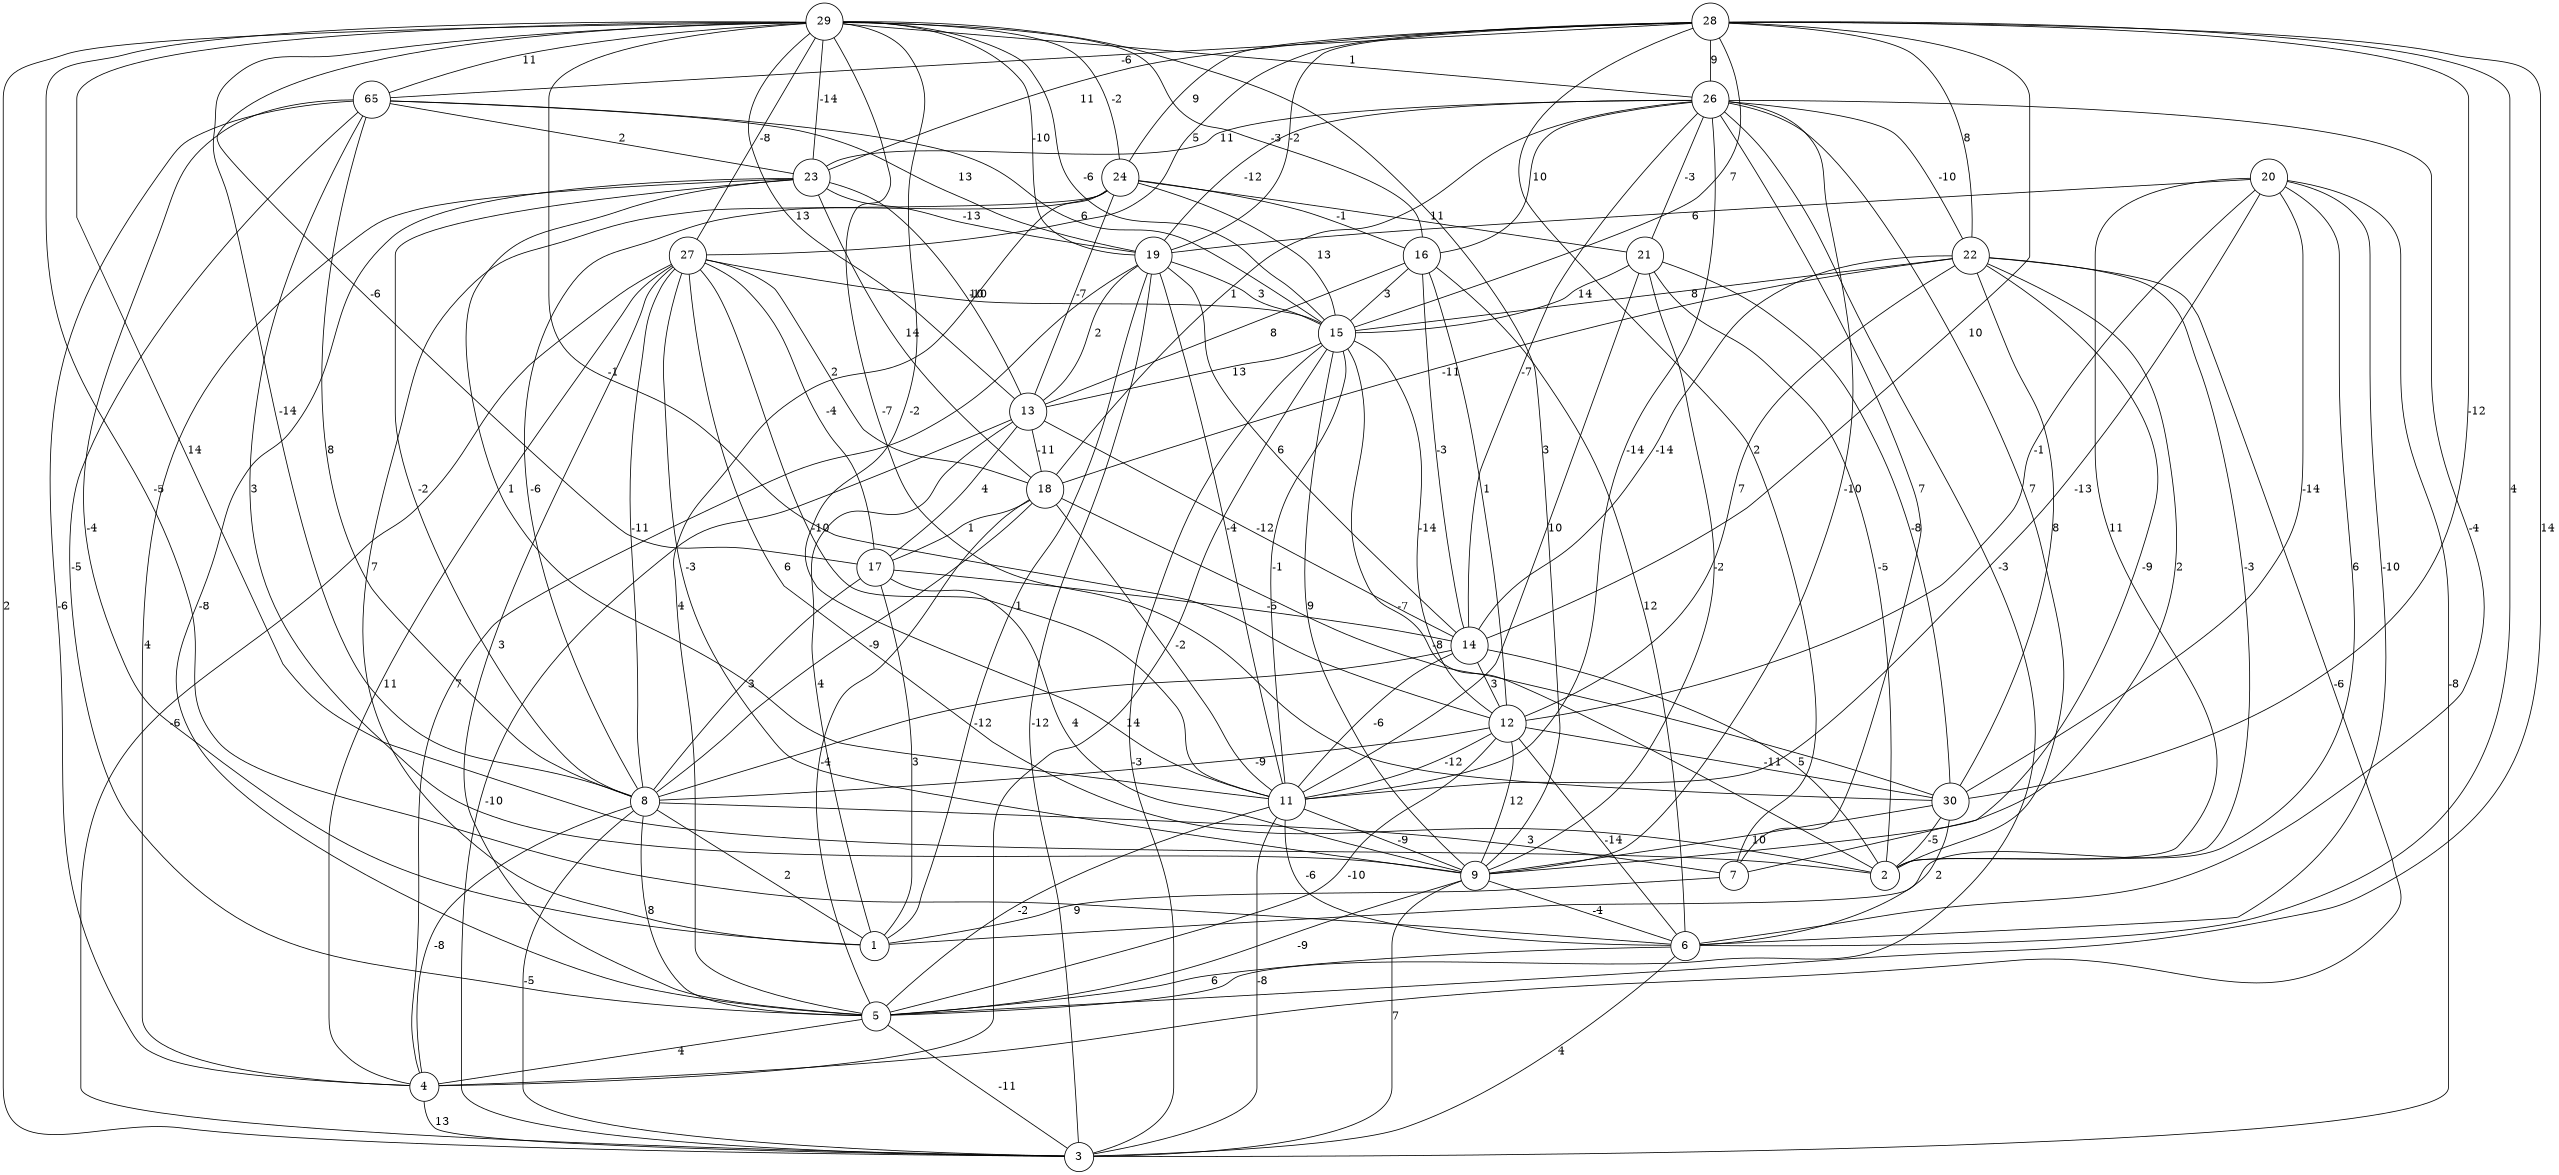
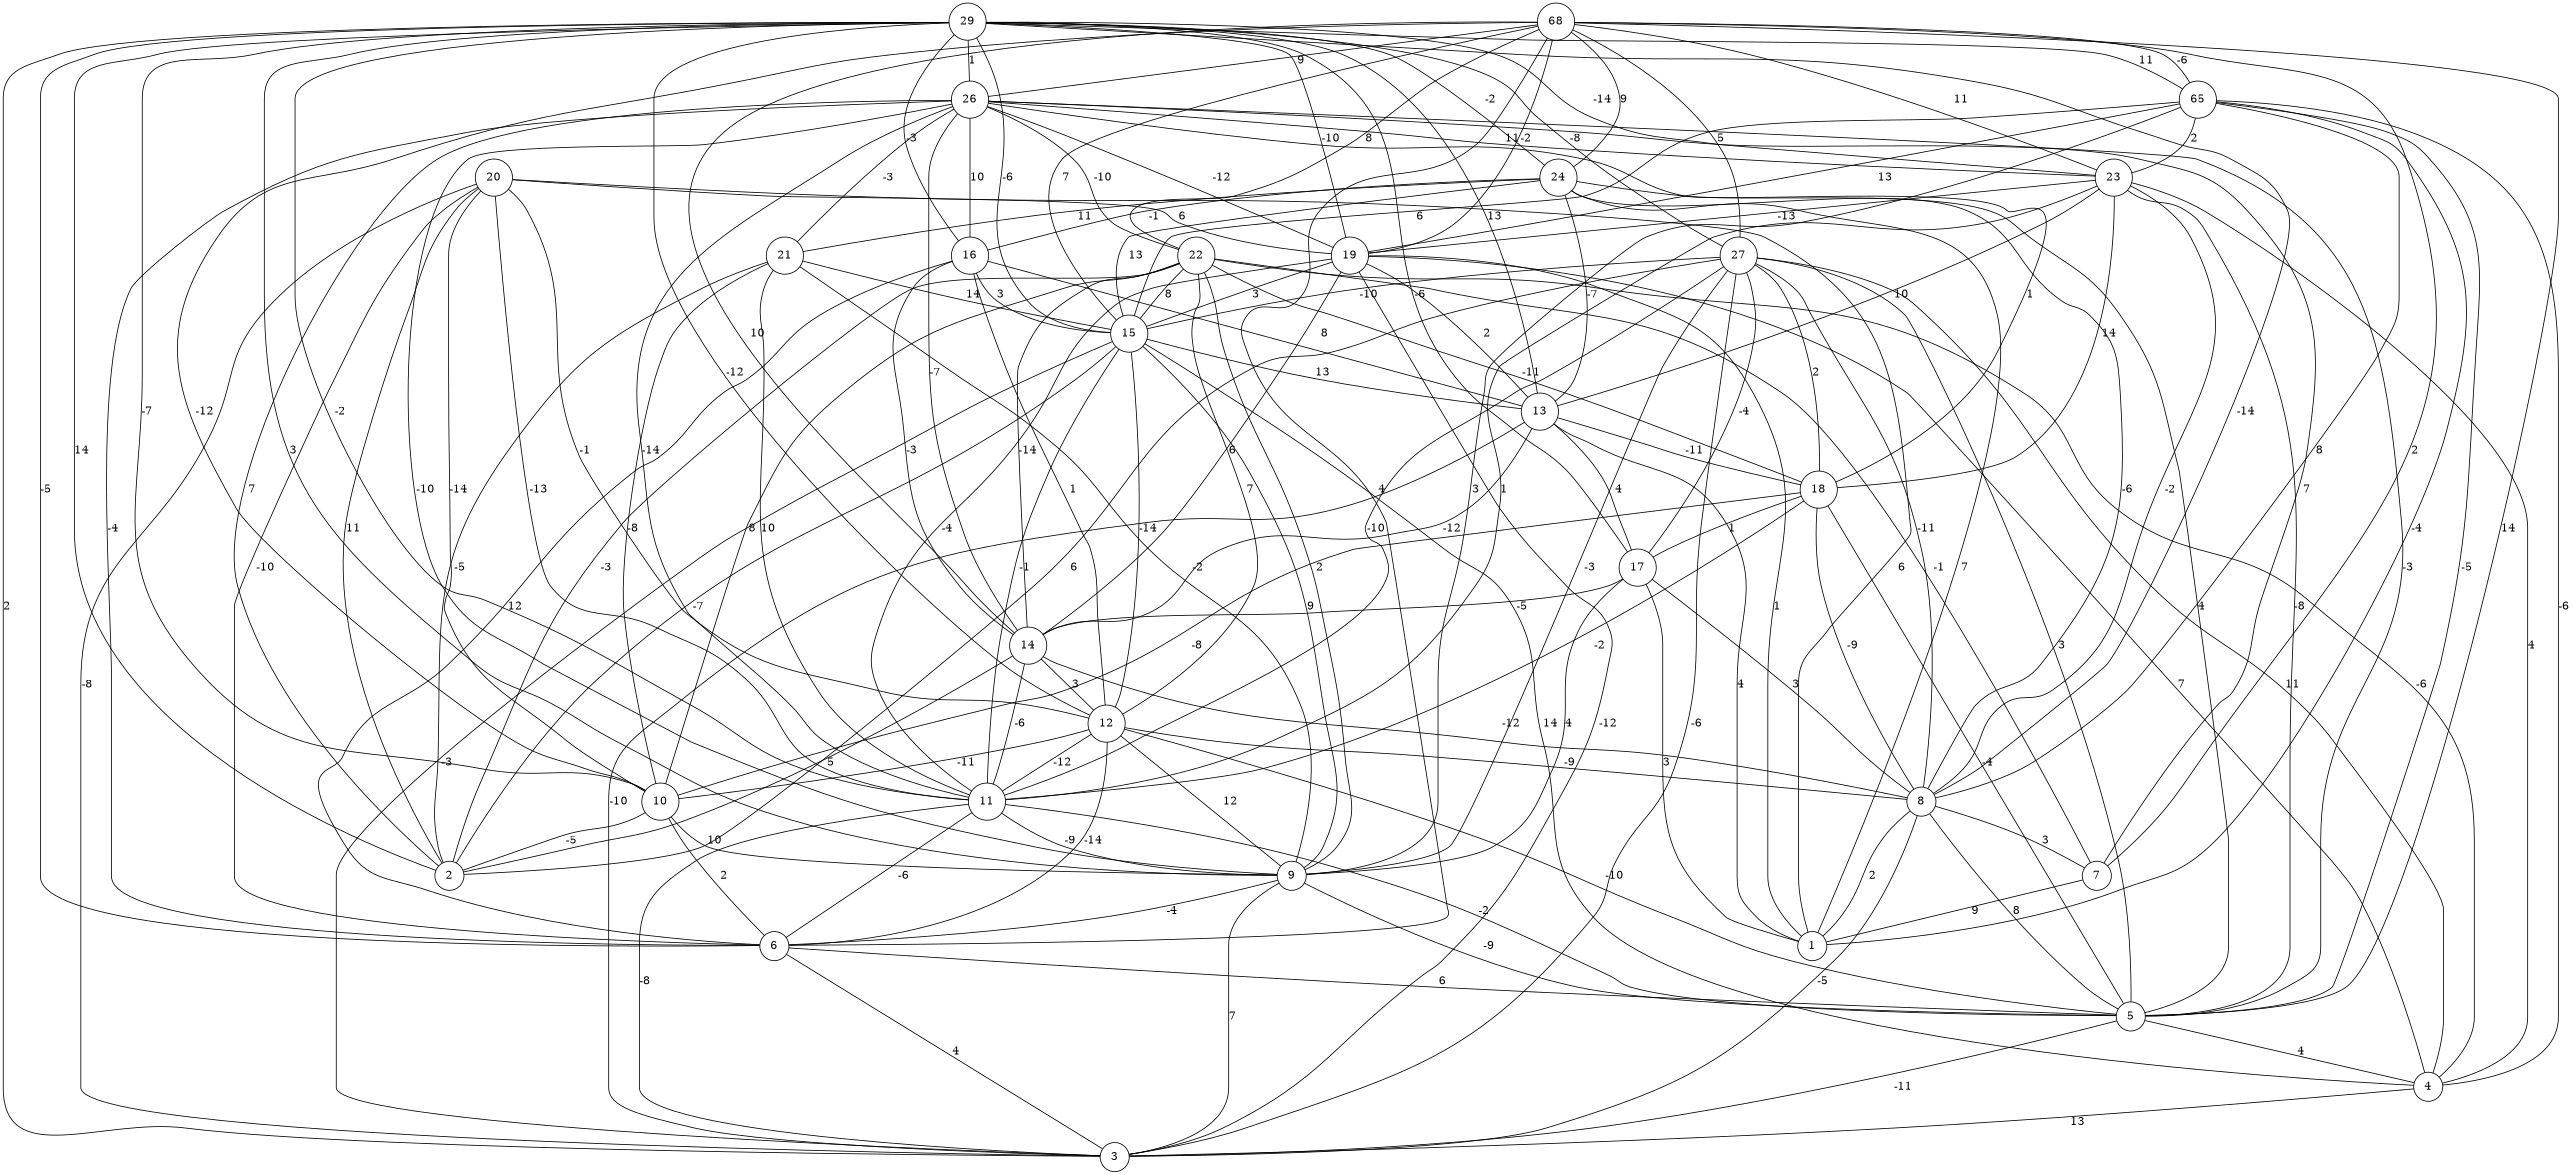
node "28": label "28" -> "68"
edge "29" -- "12": label "-1" -> "-12"
edge "22" -- "7": label "-9" -> "-1"
node "30": label "30" -> "10"
edge "8" -- "4": removed, label "-8"
